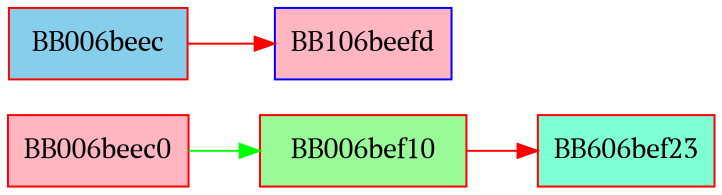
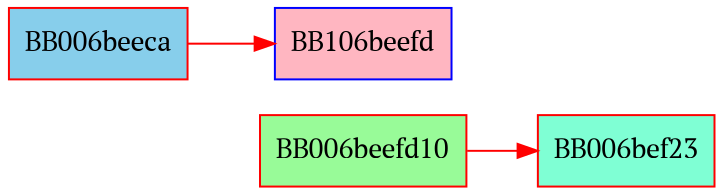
node "BB006beec": label "BB006beec" -> "BB006beeca"
node "BB006beec0": removed
node "BB006bef10": label "BB006bef10" -> "BB006beefd10"
node "BB606bef23": label "BB606bef23" -> "BB006bef23"
